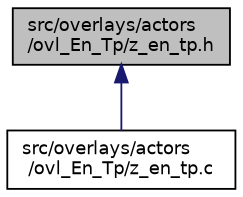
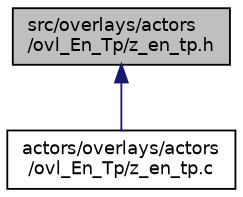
node "src/overlays/actors /ovl_En_Tp/z_en_tp.c": label "src/overlays/actors /ovl_En_Tp/z_en_tp.c" -> "actors/overlays/actors /ovl_En_Tp/z_en_tp.c"
